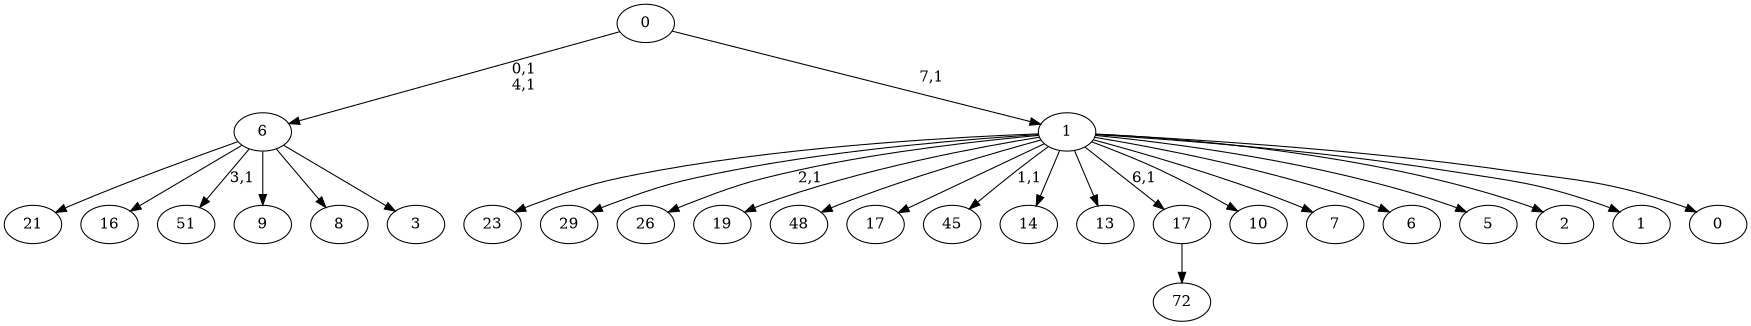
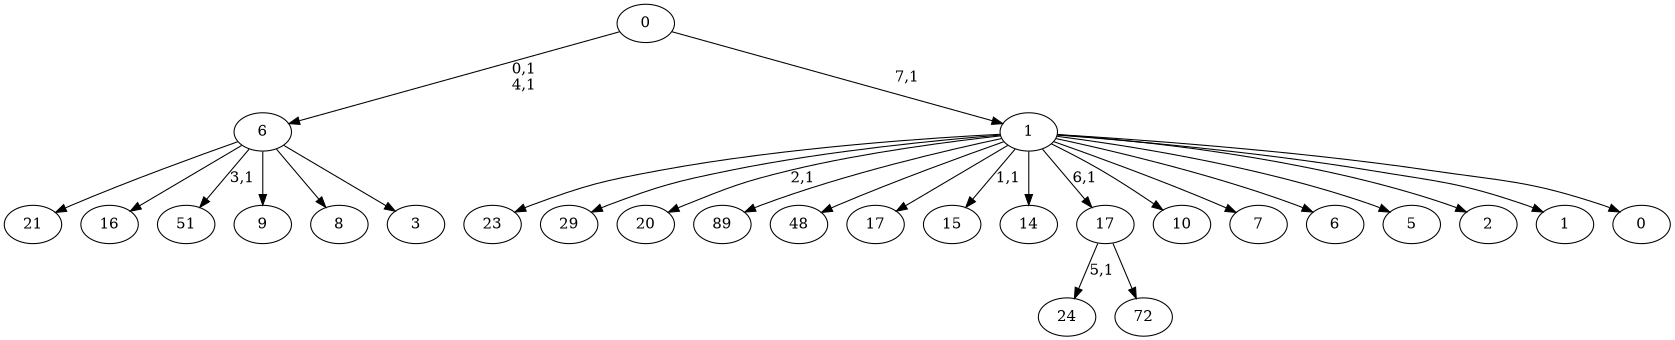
node "26": label "26" -> "20"
node "19": label "19" -> "89"
node "45": label "45" -> "15"
node "13": removed
node "24": added
